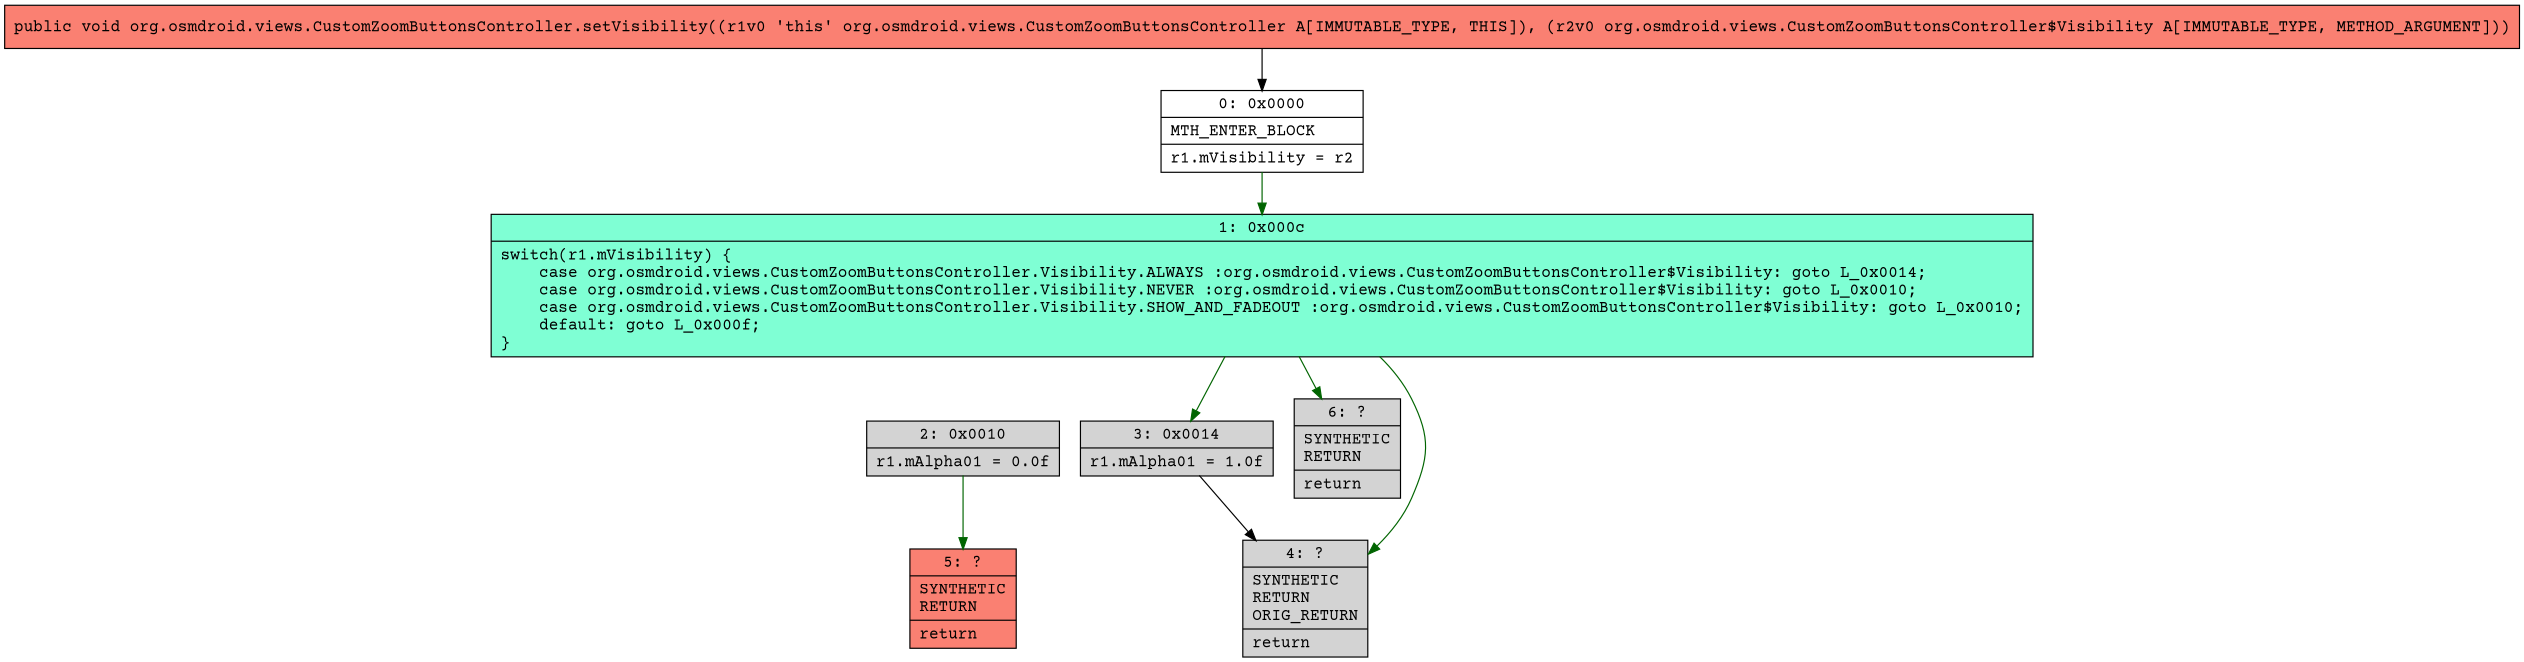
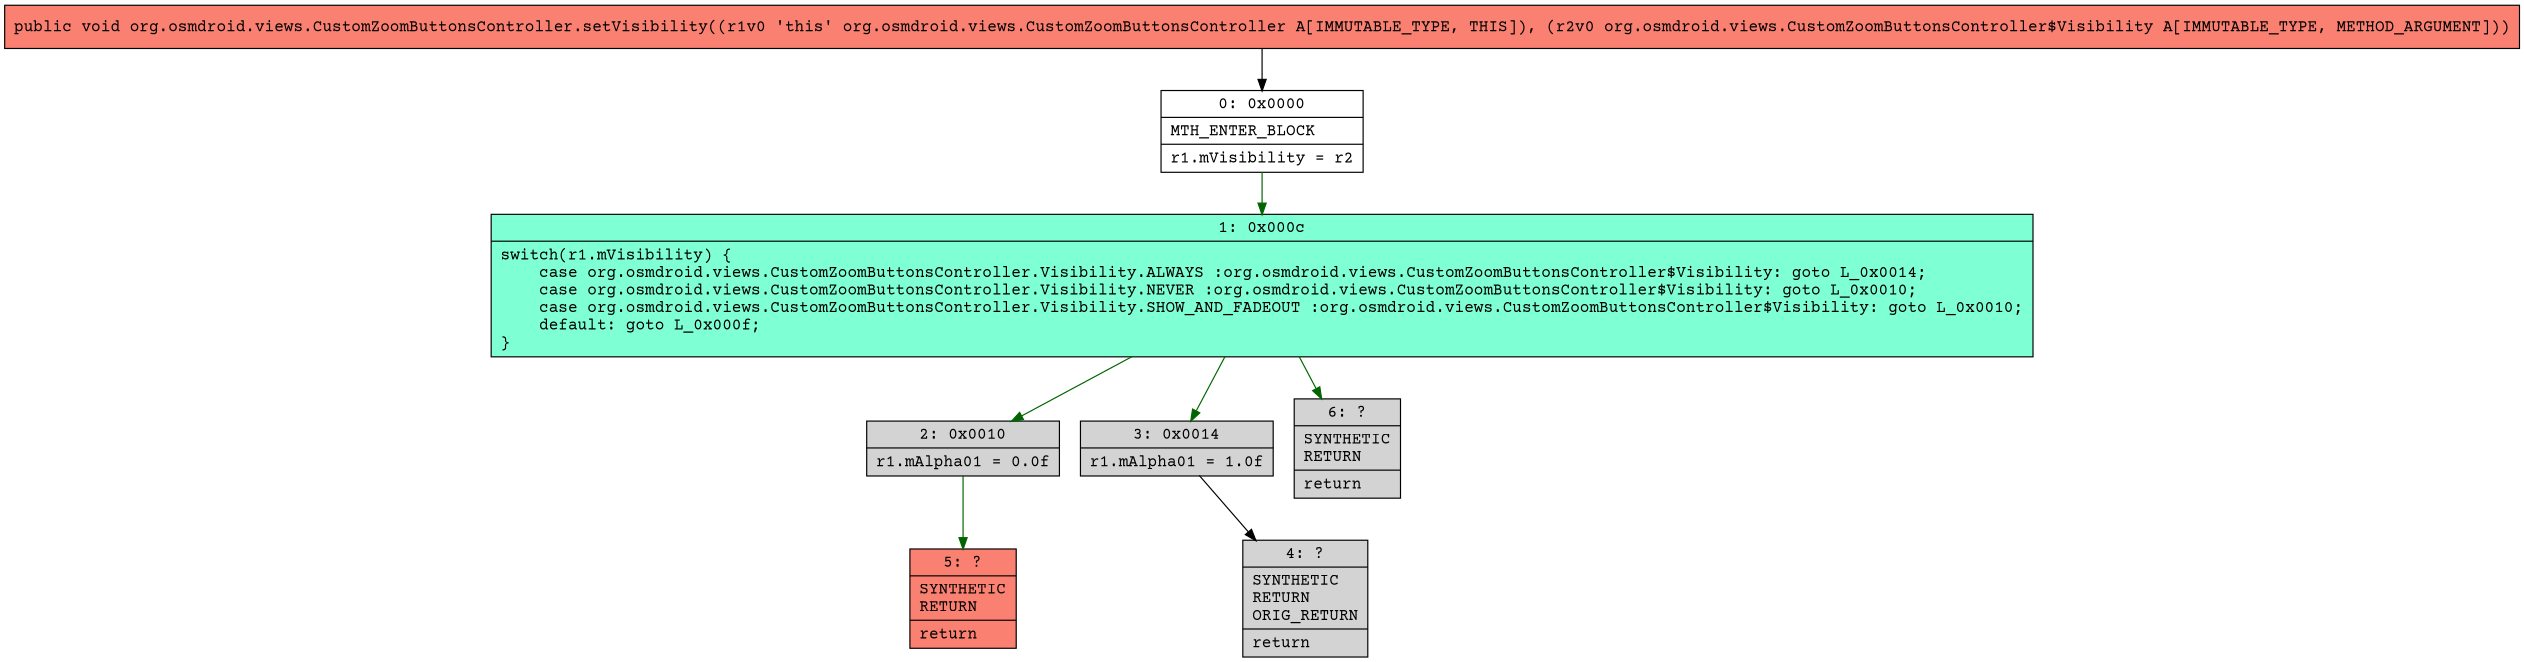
edge "1: 0x000c" -> "4: ?": now "1: 0x000c" -> "2: 0x0010"
